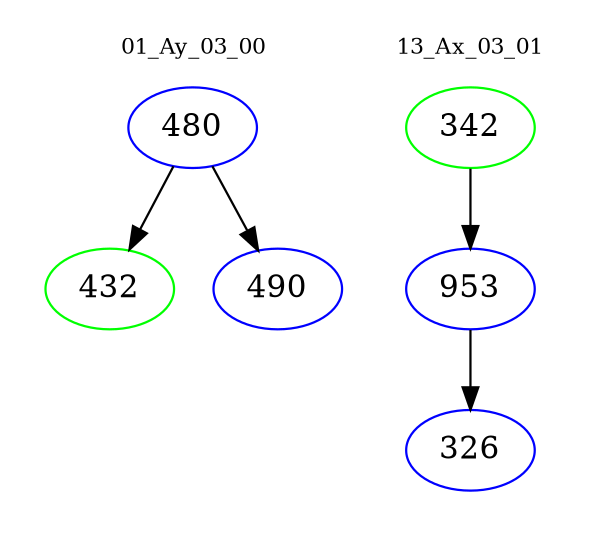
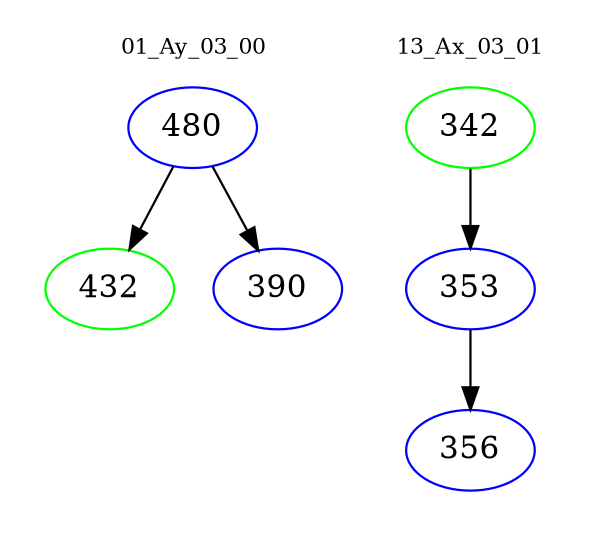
node "490": label "490" -> "390"
node "953": label "953" -> "353"
node "326": label "326" -> "356"
